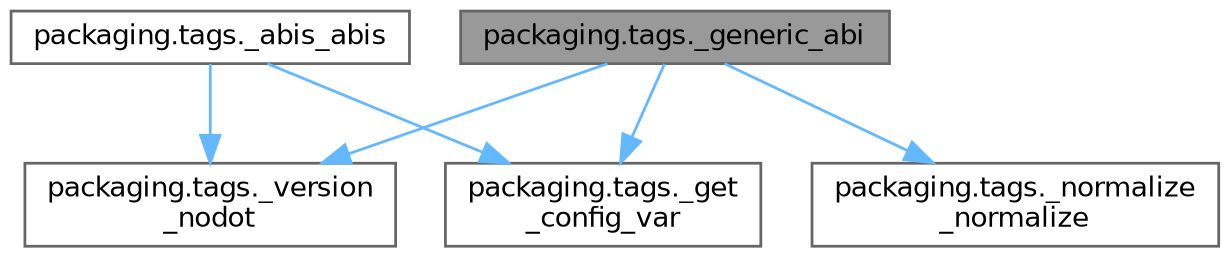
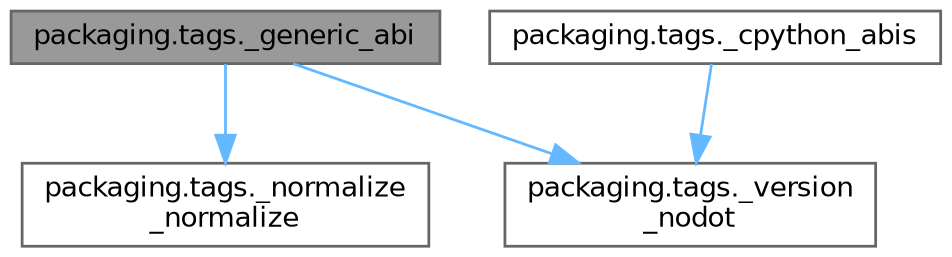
node "packaging.tags._abis_abis": label "packaging.tags._abis_abis" -> "packaging.tags._cpython_abis"
node "packaging.tags._get _config_var": removed
